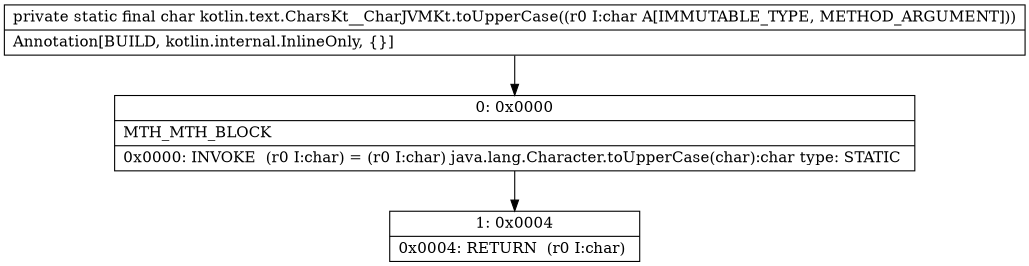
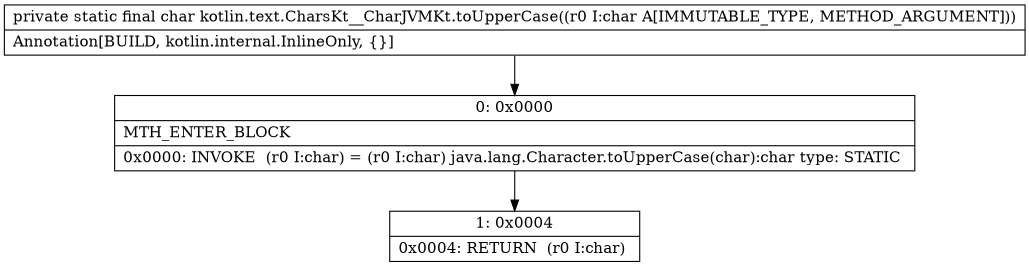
node "0: 0x0000": text "MTH_MTH_BLOCK" -> "MTH_ENTER_BLOCK"
